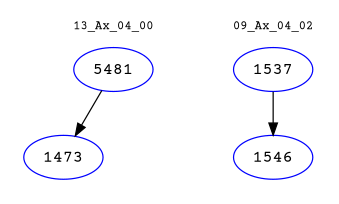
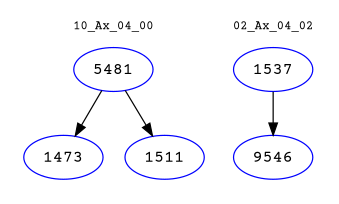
cluster "13_Ax_04_00": label "13_Ax_04_00" -> "10_Ax_04_00"
cluster "09_Ax_04_02": label "09_Ax_04_02" -> "02_Ax_04_02"
node "1511": added
node "1546": label "1546" -> "9546"
